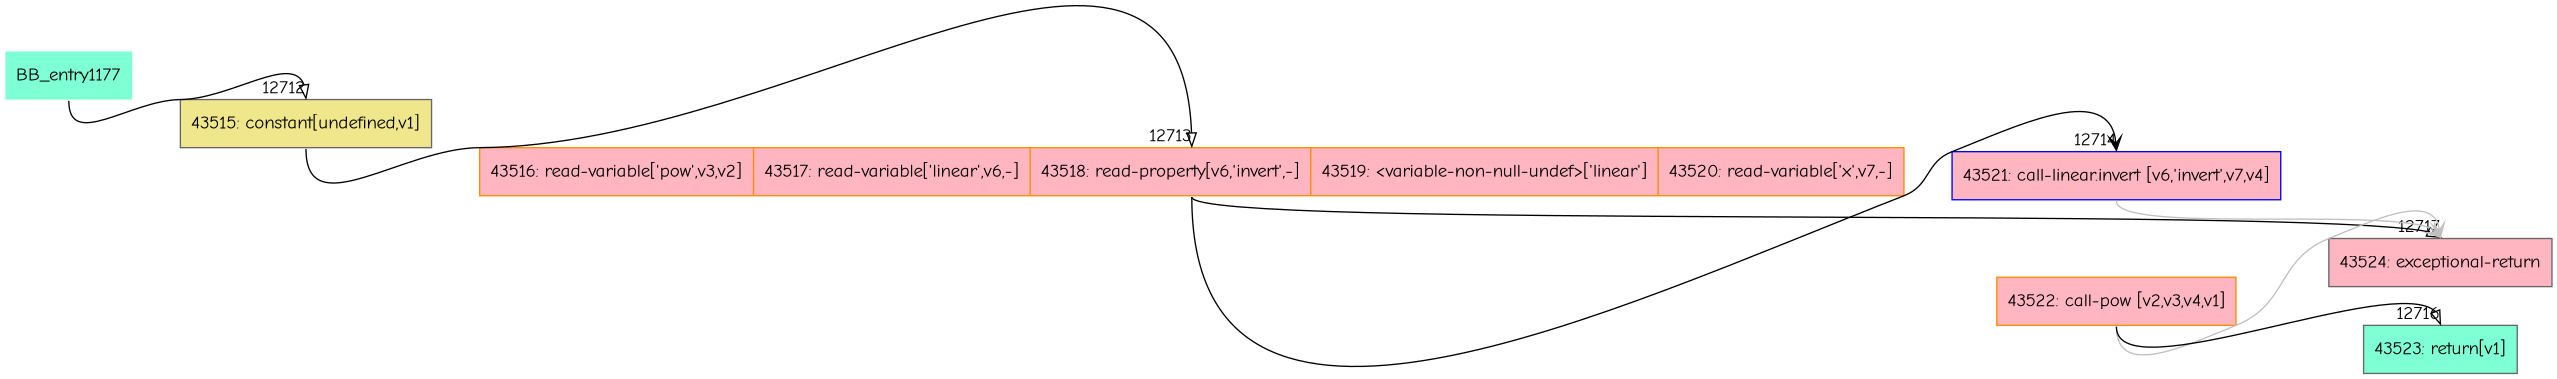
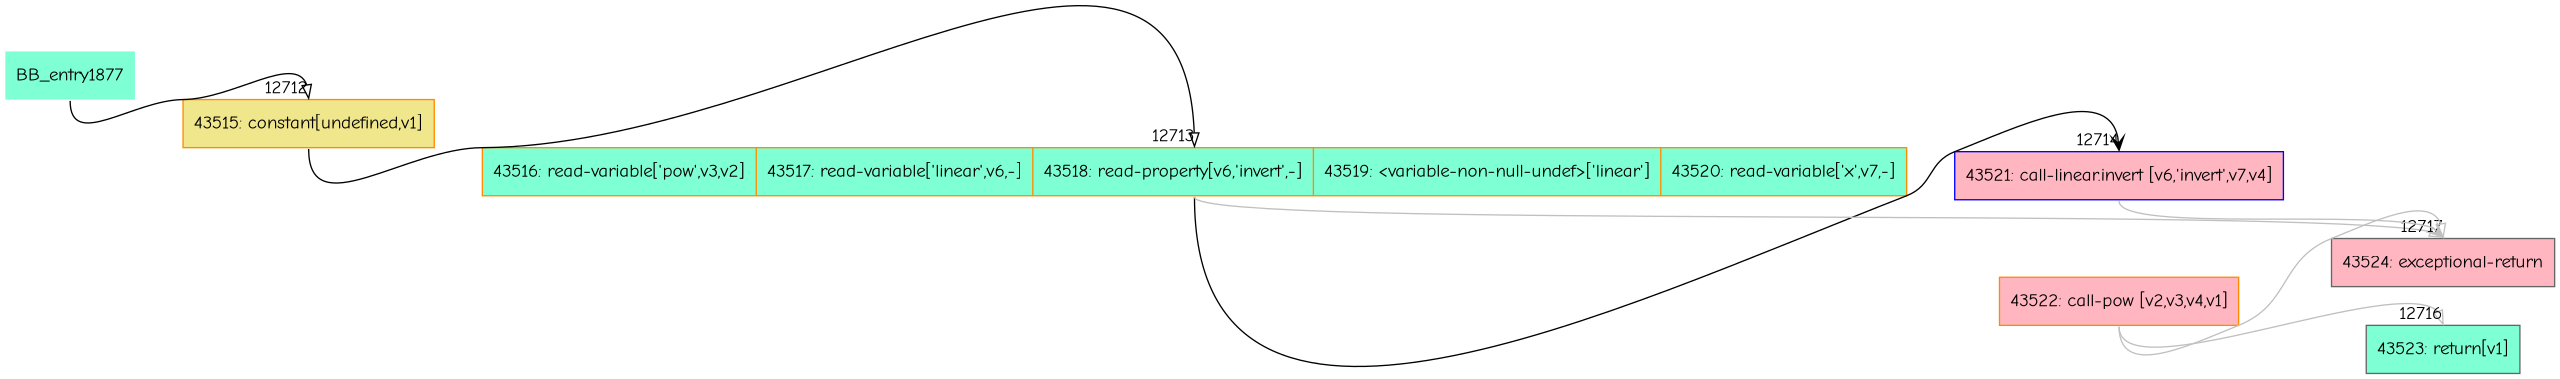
node "BB_entry1177": label "BB_entry1177" -> "BB_entry1877"
node "43515: constant[undefined,v1]": color gray40 -> darkorange
node "43516: read-variable['pow',v3,v2]": fillcolor lightpink -> aquamarine
edge "43516: read-variable['pow',v3,v2]" -> "43524: exceptional-return": color black -> gray
edge "43522: call-pow [v2,v3,v4,v1]" -> "43524: exceptional-return": arrowhead vee -> onormal
edge "43522: call-pow [v2,v3,v4,v1]" -> "43523: return[v1]": color black -> gray
